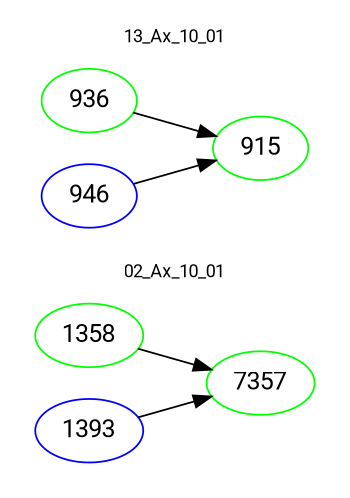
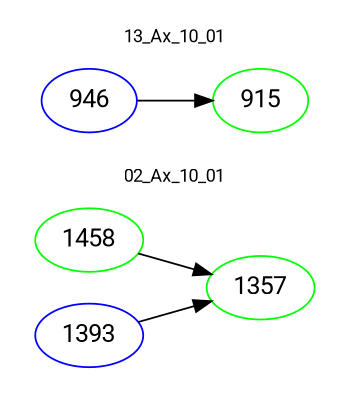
node "936": removed
node "1358": label "1358" -> "1458"
node "7357": label "7357" -> "1357"
